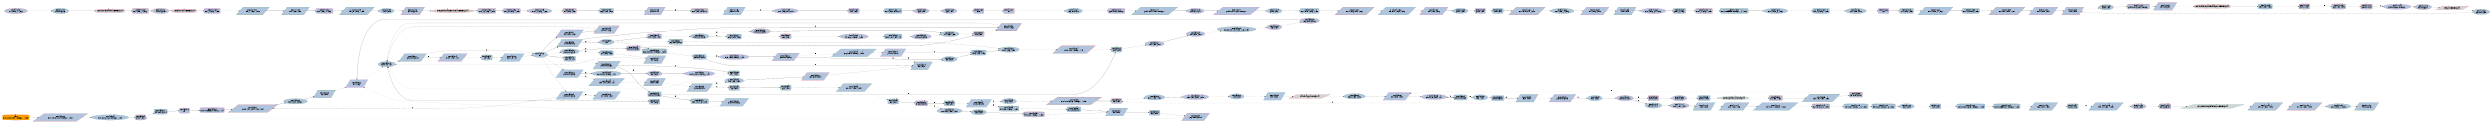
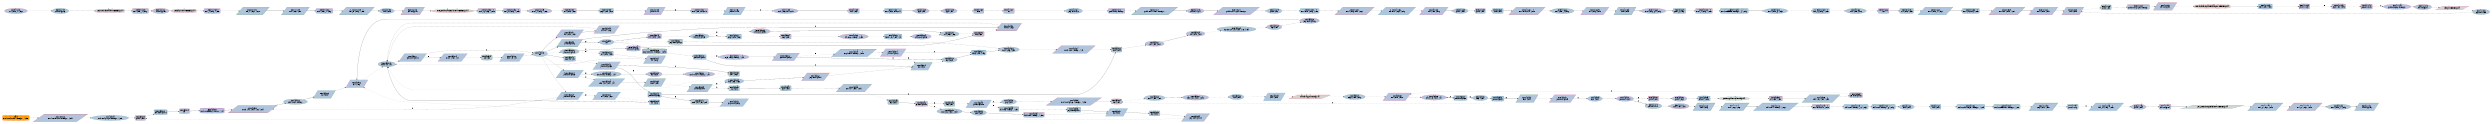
node "0x0041122f pushl %esi": shape ellipse -> cylinder
